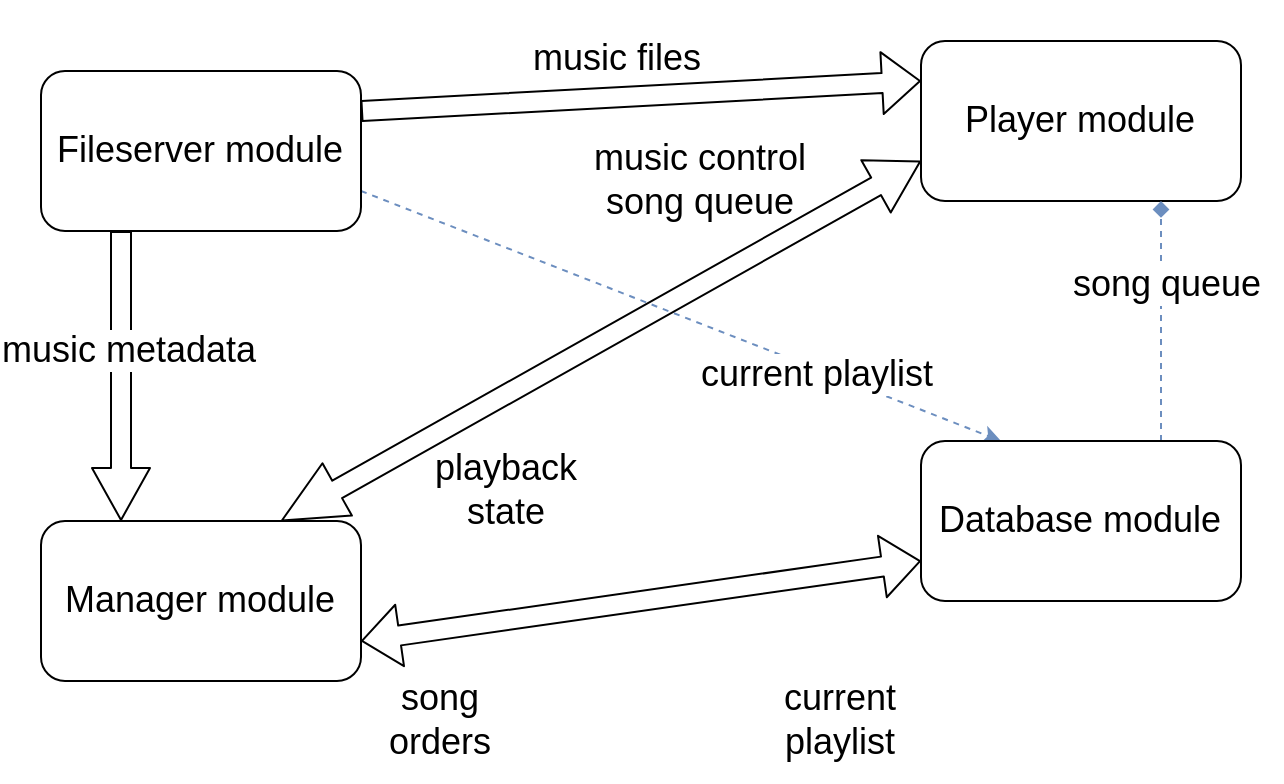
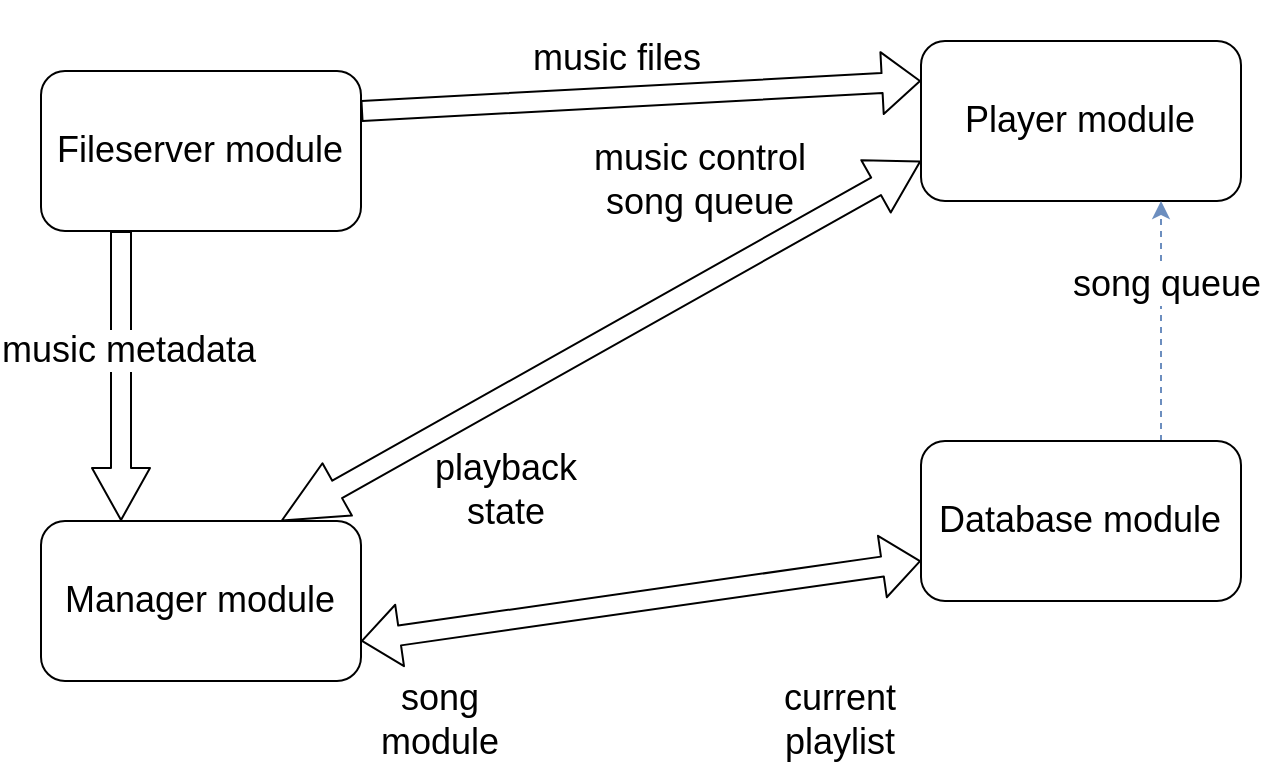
edge "Database module" -> "Player module": arrowhead diamond -> classic
edge "Fileserver module" -> "Database module": removed, label "current playlist"
node "song orders": label "song orders" -> "song module"
